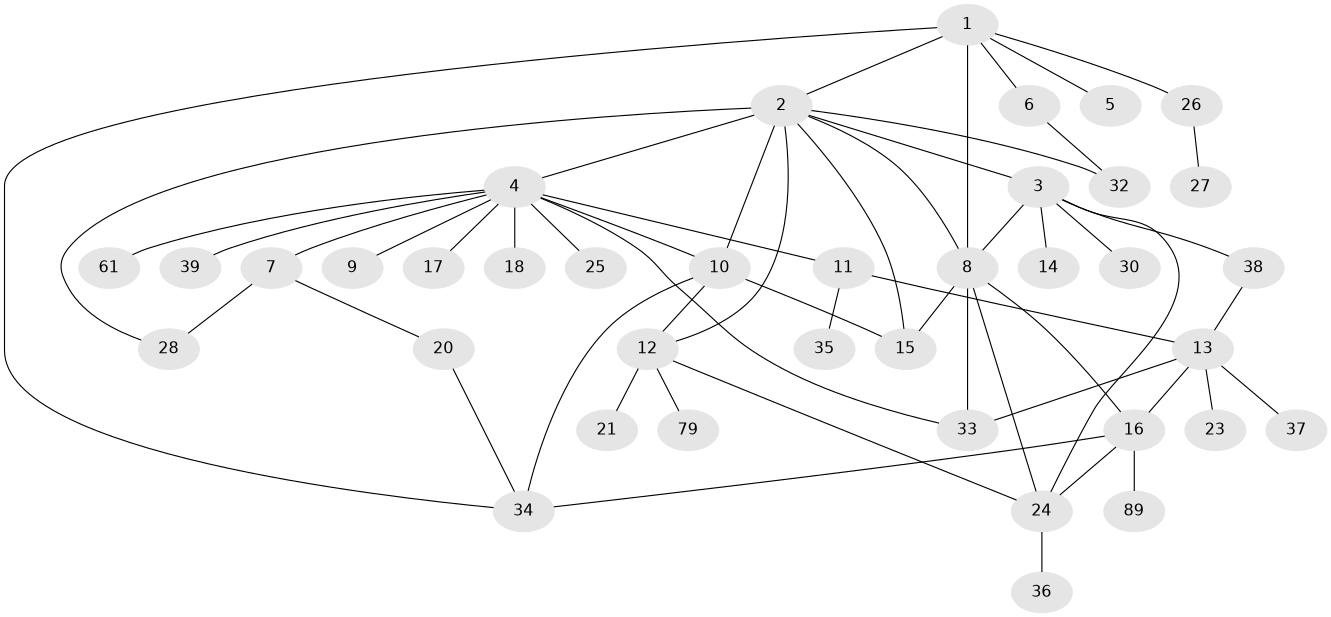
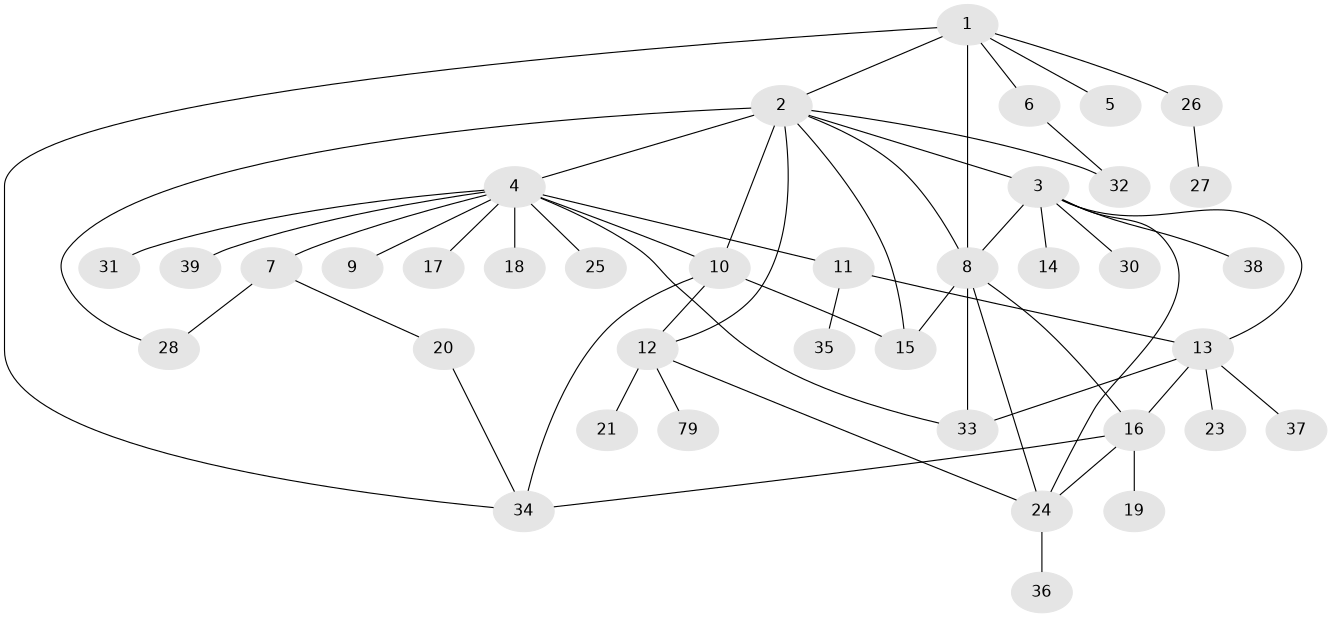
node "61": label "61" -> "31"
edge "38" -- "13": now "3" -- "13"
node "89": label "89" -> "19"
